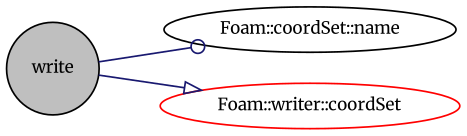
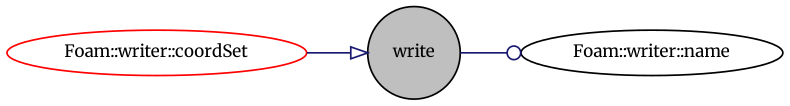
node "Foam::coordSet::name": label "Foam::coordSet::name" -> "Foam::writer::name"
edge "write" -> "Foam::writer::coordSet": reversed
